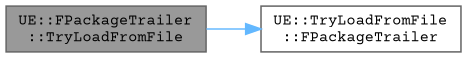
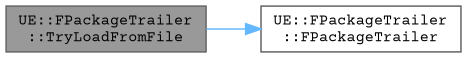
node "UE::TryLoadFromFile ::FPackageTrailer": label "UE::TryLoadFromFile ::FPackageTrailer" -> "UE::FPackageTrailer ::FPackageTrailer"
